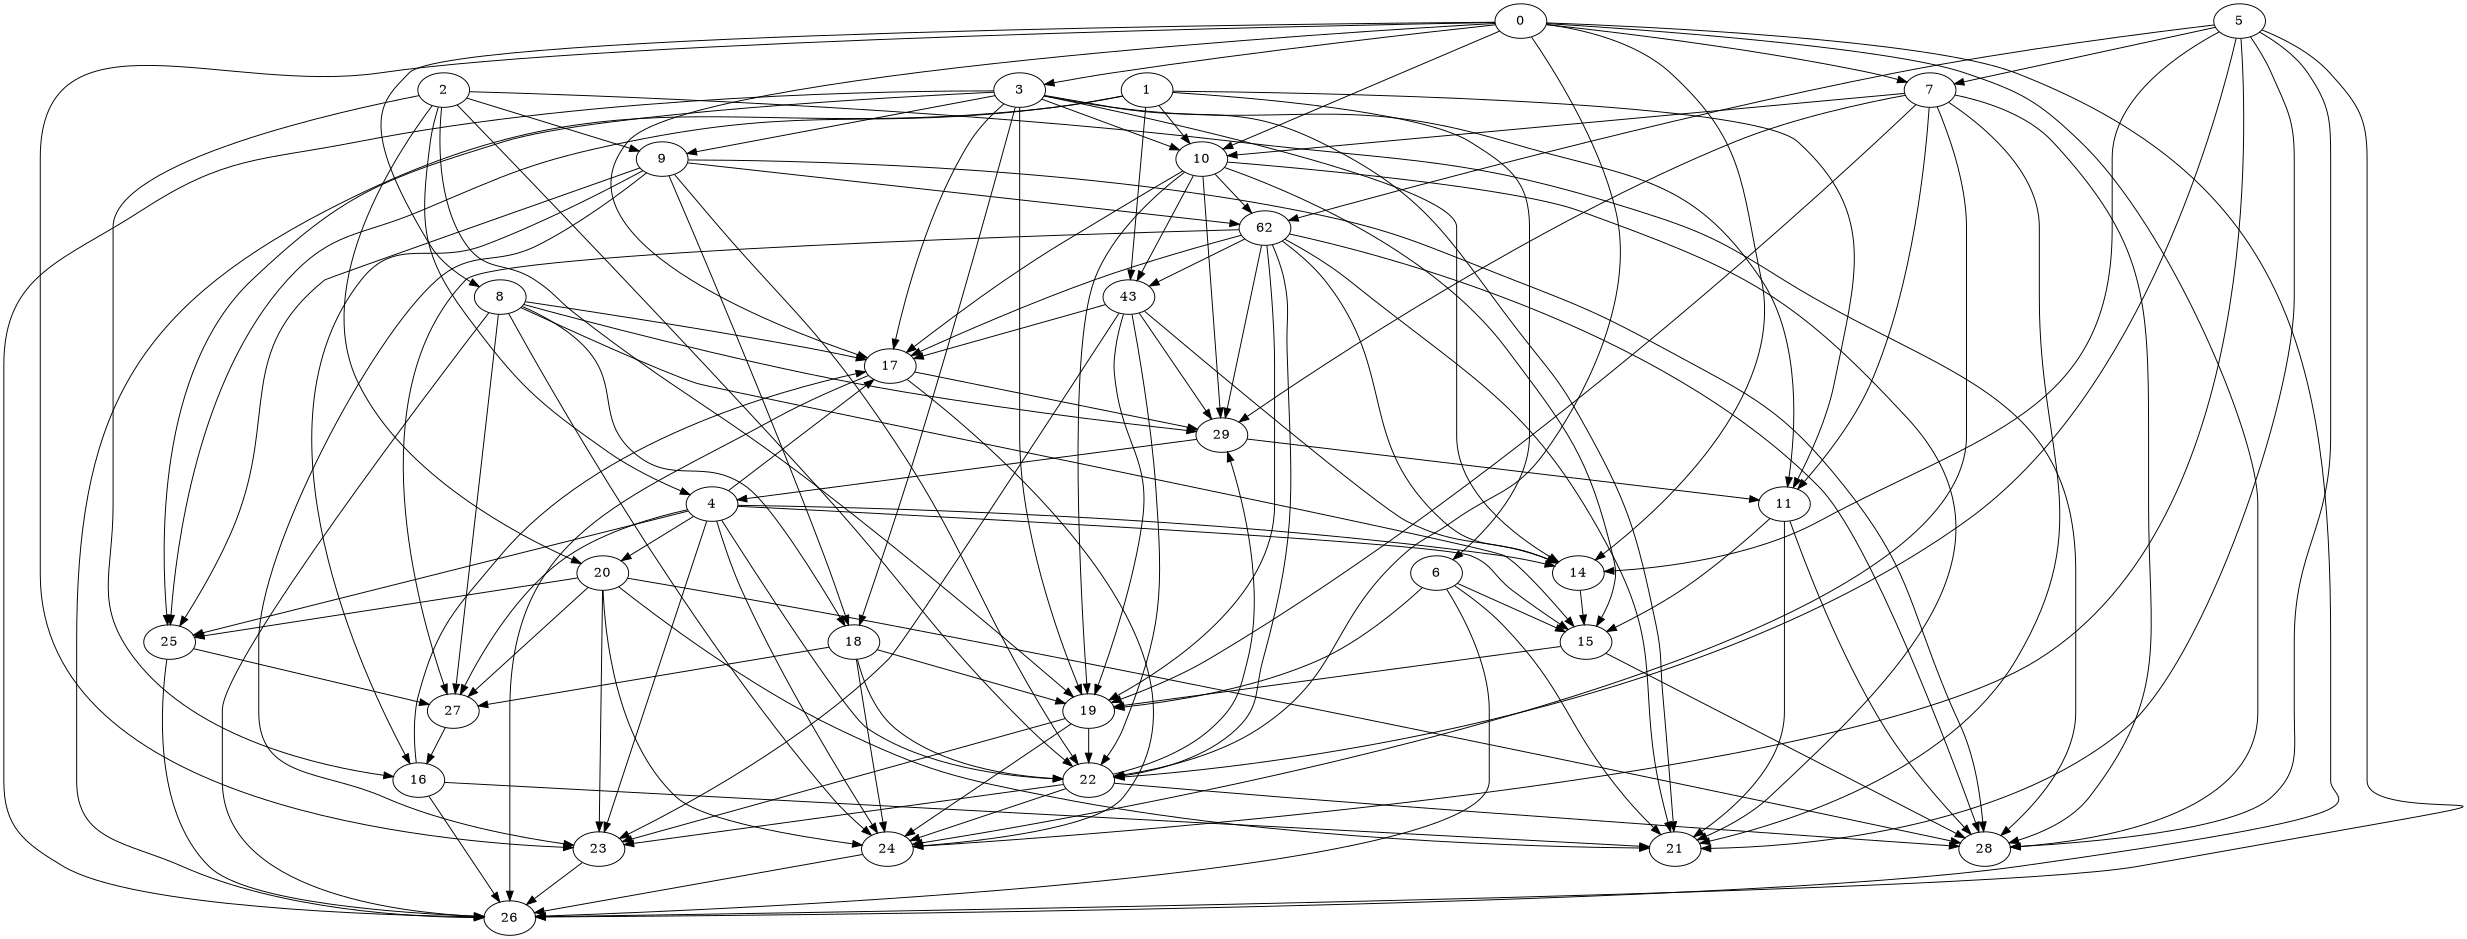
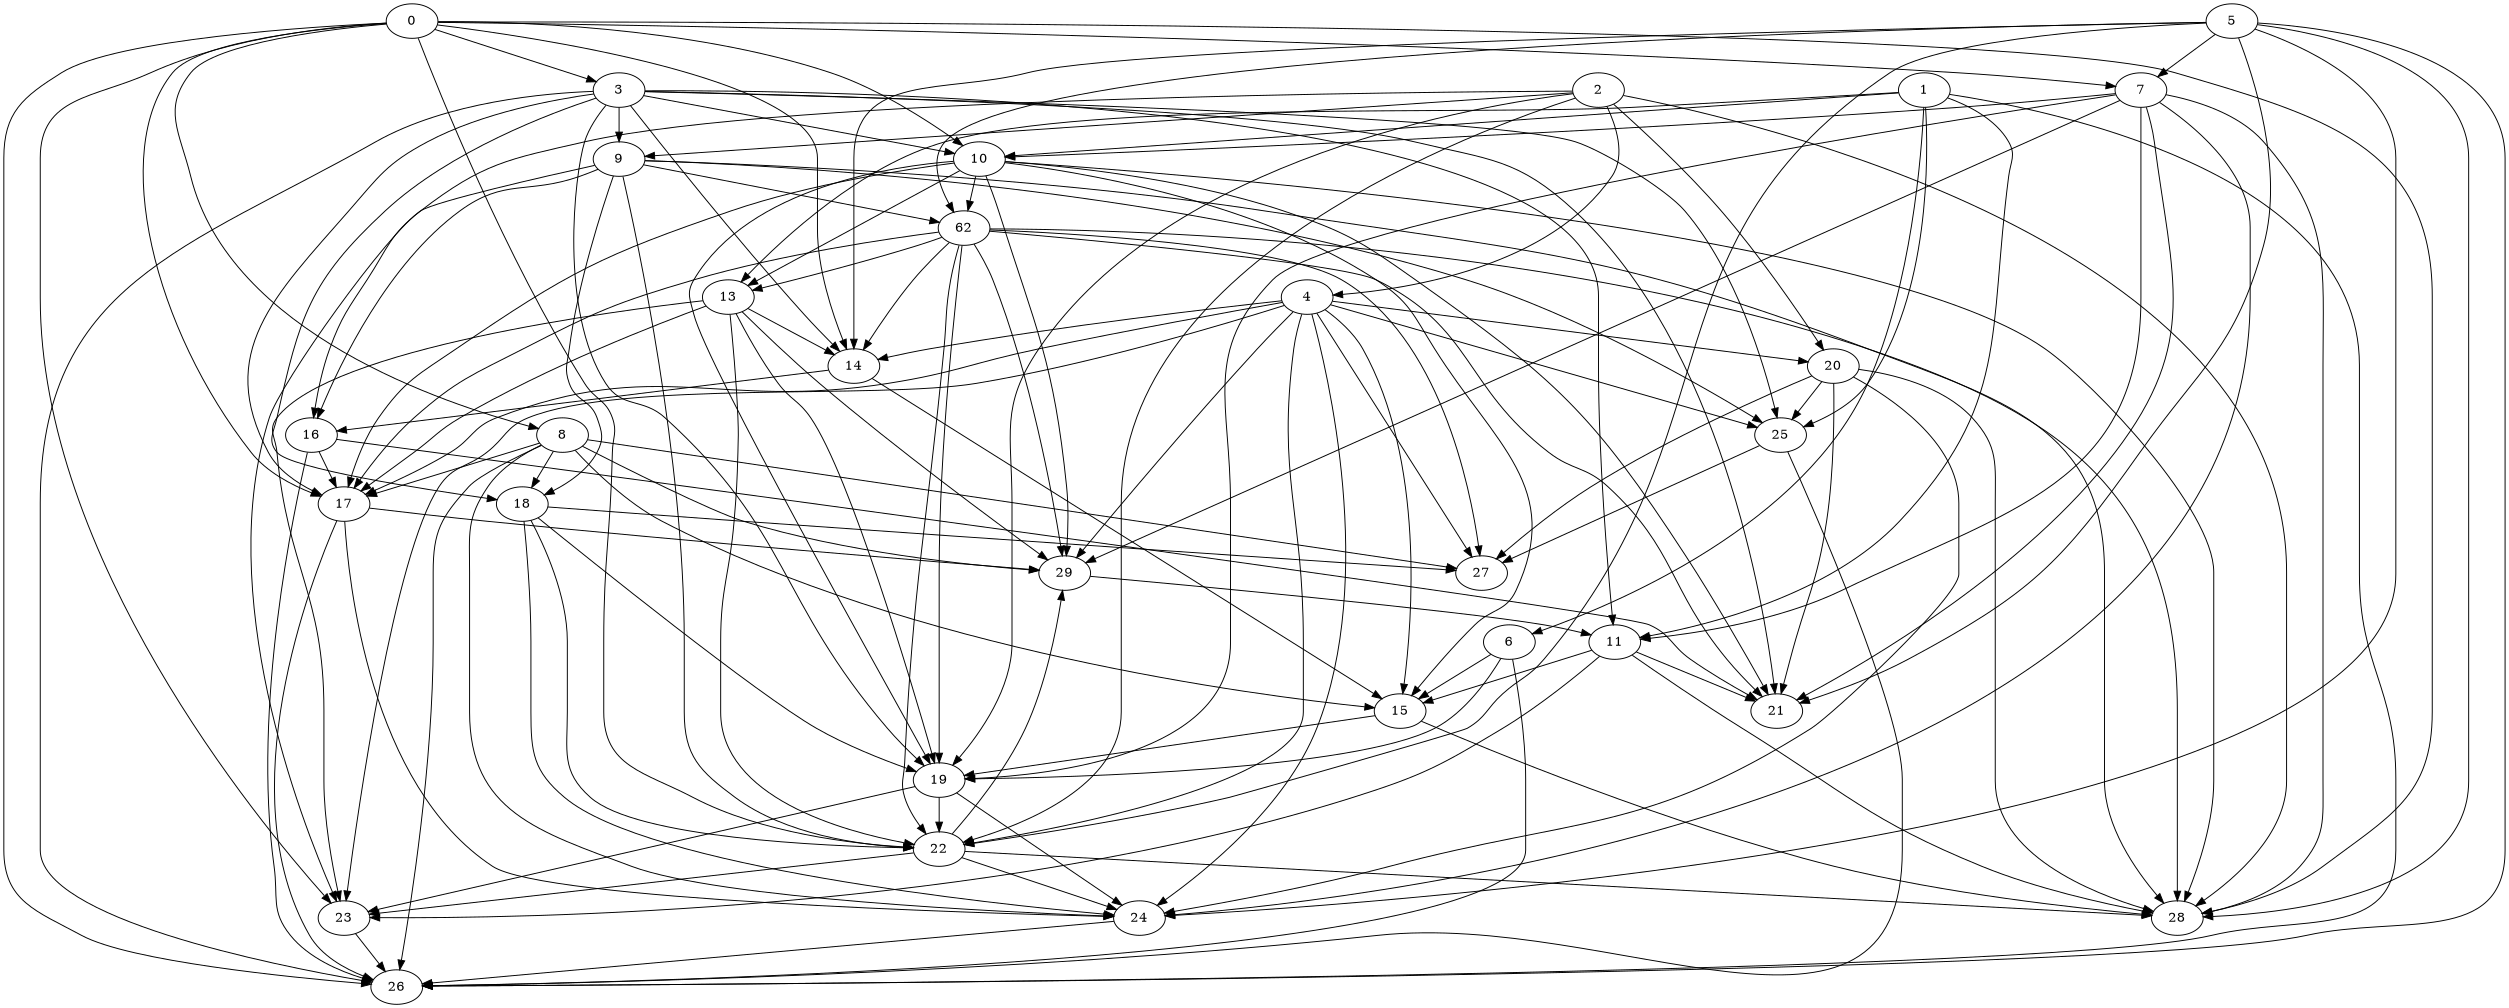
edge "10" -> "28": added
node "43": label "43" -> "13"
edge "29" -> "4": reversed
edge "6" -> "21": removed
edge "20" -> "23": now "11" -> "23"
edge "27" -> "16": now "14" -> "16"
